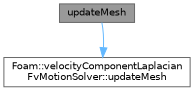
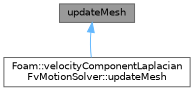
edge "updateMesh" -> "Foam::velocityComponentLaplacian FvMotionSolver::updateMesh": reversed
